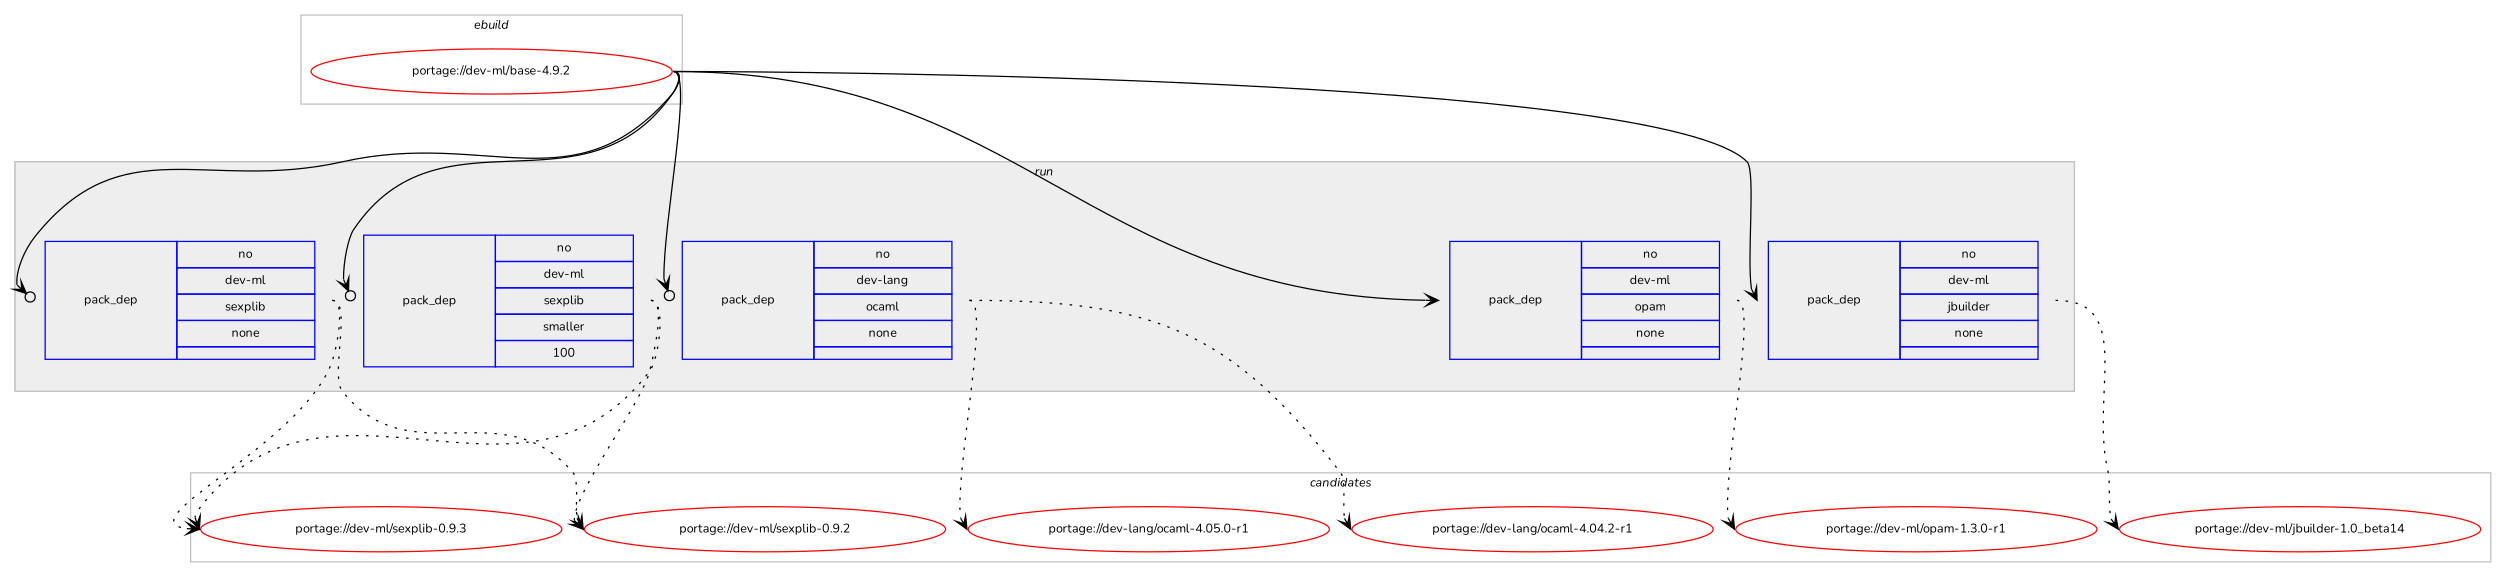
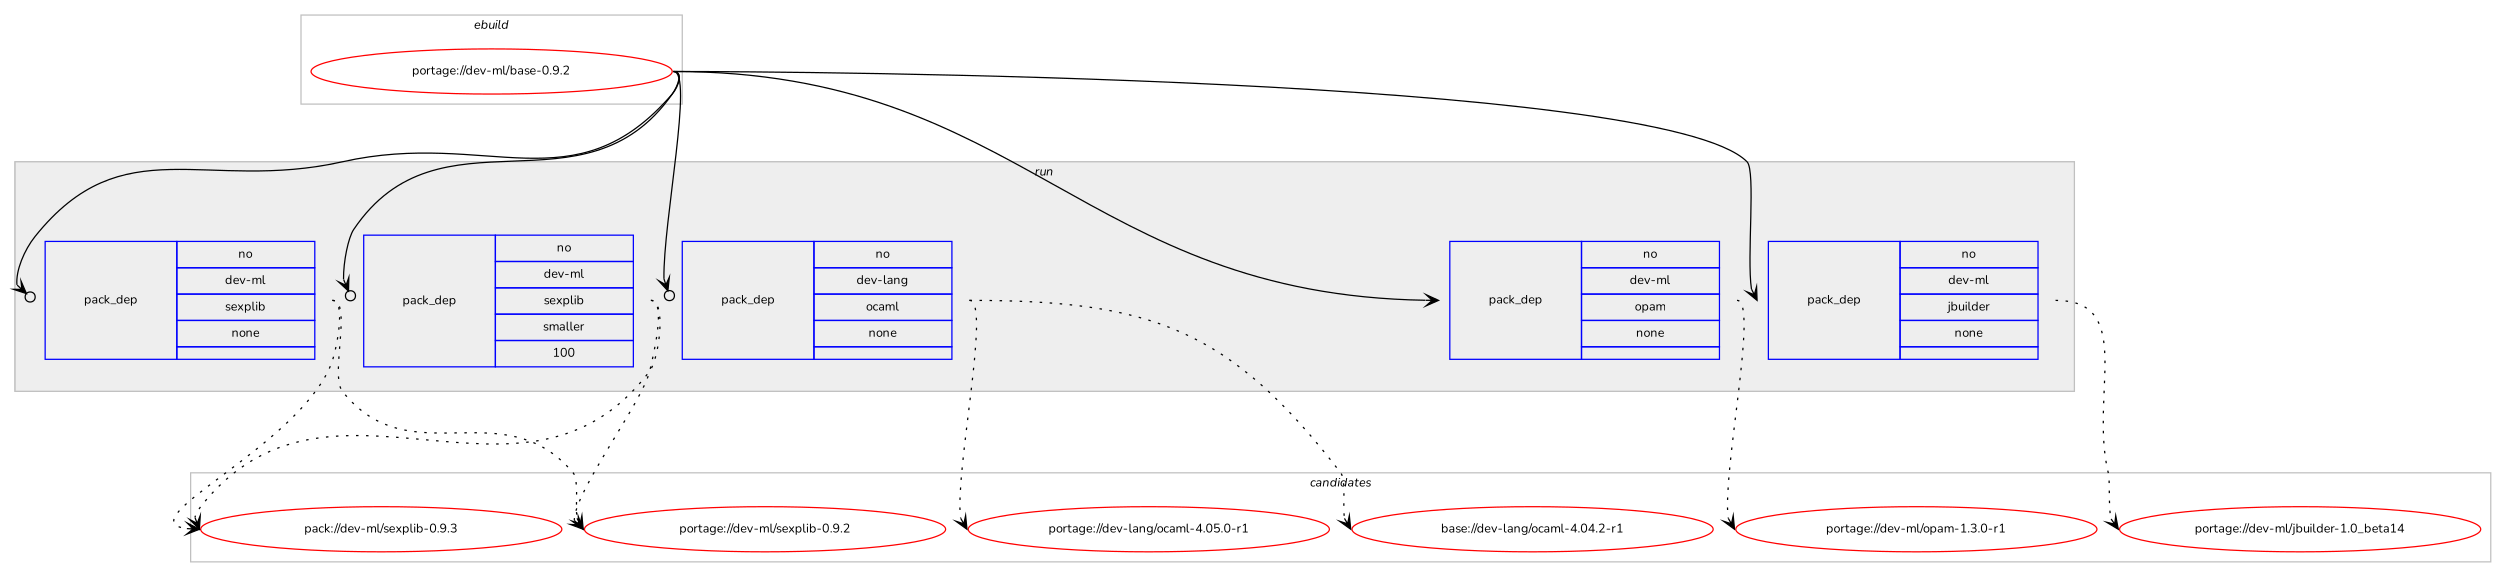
node "portage://dev-ml/base-4.9.2": label "portage://dev-ml/base-4.9.2" -> "portage://dev-ml/base-0.9.2"
node "portage://dev-ml/sexplib-0.9.3": label "portage://dev-ml/sexplib-0.9.3" -> "pack://dev-ml/sexplib-0.9.3"
node "portage://dev-lang/ocaml-4.04.2-r1": label "portage://dev-lang/ocaml-4.04.2-r1" -> "base://dev-lang/ocaml-4.04.2-r1"
